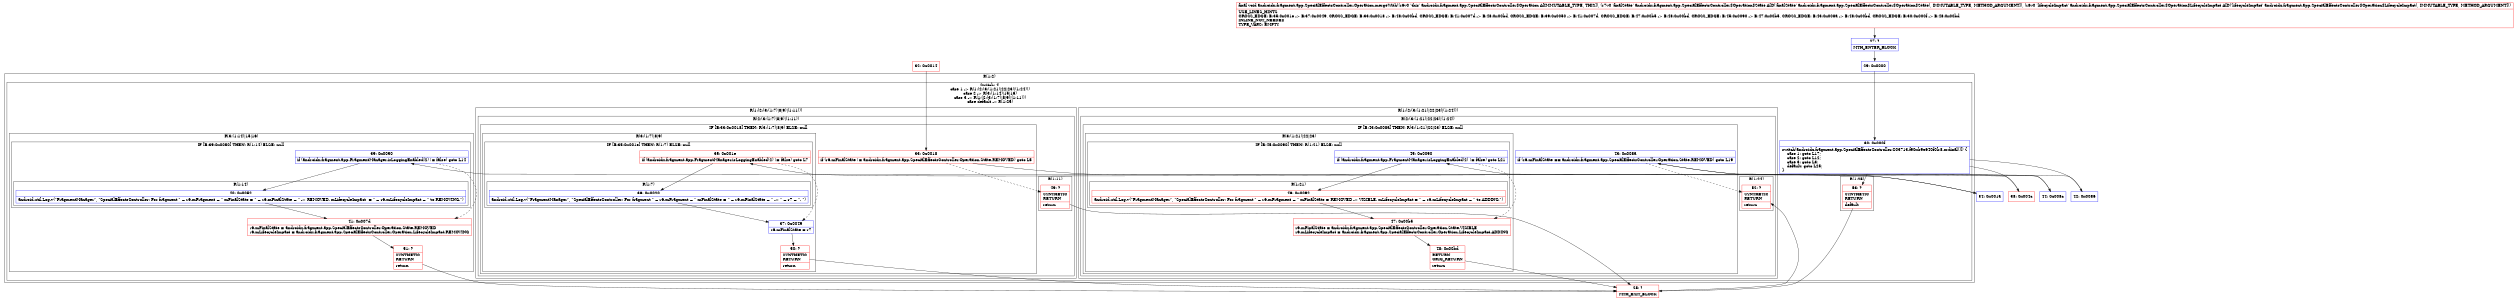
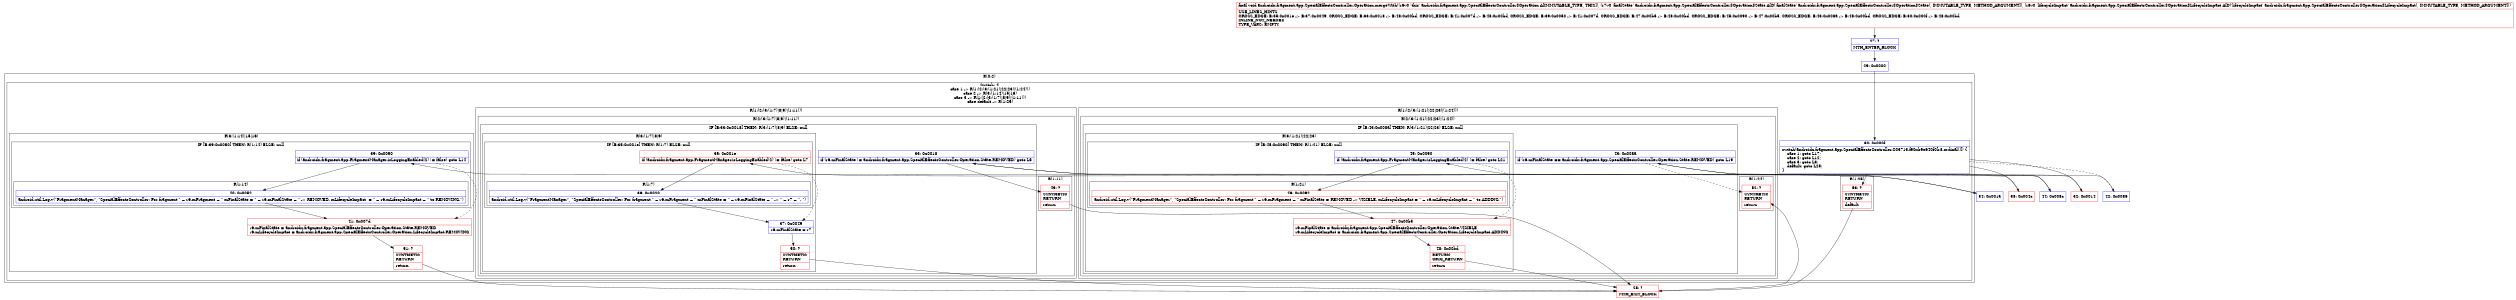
cluster "R(1:2)": label "R(1:2)" -> "R(0:2)"
node "33: 0x0018": color red -> blue
edge "30: 0x000f" -> "42: 0x0086": style solid -> dashed
edge "30: 0x000f" -> "32: 0x0014": added
edge "33: 0x0018" -> "49: ?": style dashed -> solid
